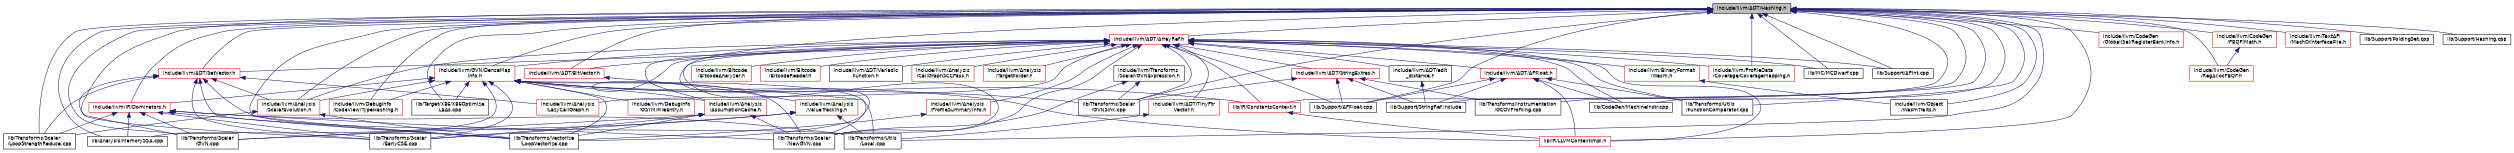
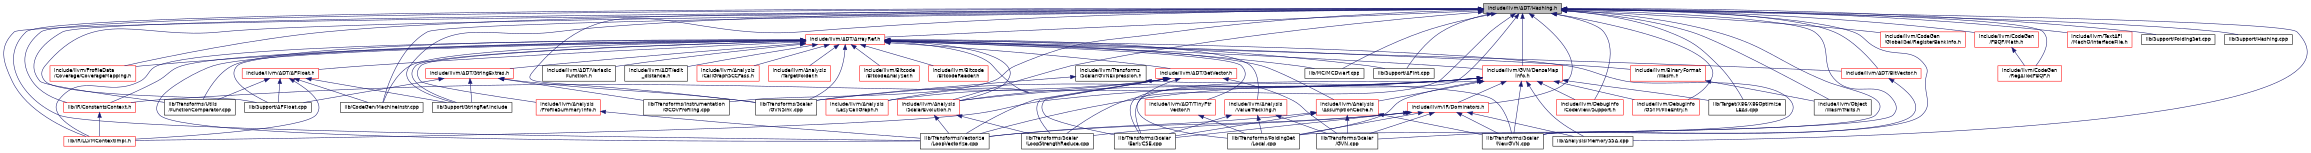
edge "include/llvm/ADT/SetVector.h" -> "include/llvm/ADT/Hashing.h": now "include/llvm/DebugInfo /GSYM/FileEntry.h" -> "include/llvm/ADT/Hashing.h"
edge "lib/Support/StringRef.include" -> "include/llvm/ADT/edit _distance.h": now "lib/Support/StringRef.include" -> "include/llvm/ADT/ArrayRef.h"
node "include/llvm/DebugInfo /CodeView/TypeHashing.h": label "include/llvm/DebugInfo /CodeView/TypeHashing.h" -> "include/llvm/DebugInfo /CodeView/Support.h"
node "lib/Transforms/Utils /Local.cpp": label "lib/Transforms/Utils /Local.cpp" -> "lib/Transforms/FoldingSet /Local.cpp"
